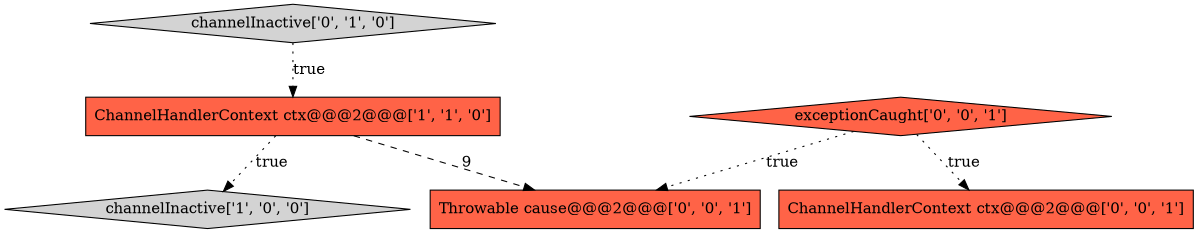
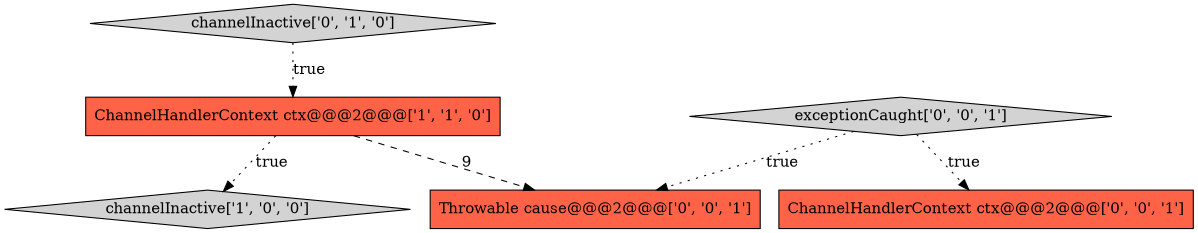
node "exceptionCaught['0', '0', '1']": fillcolor tomato -> lightgray
